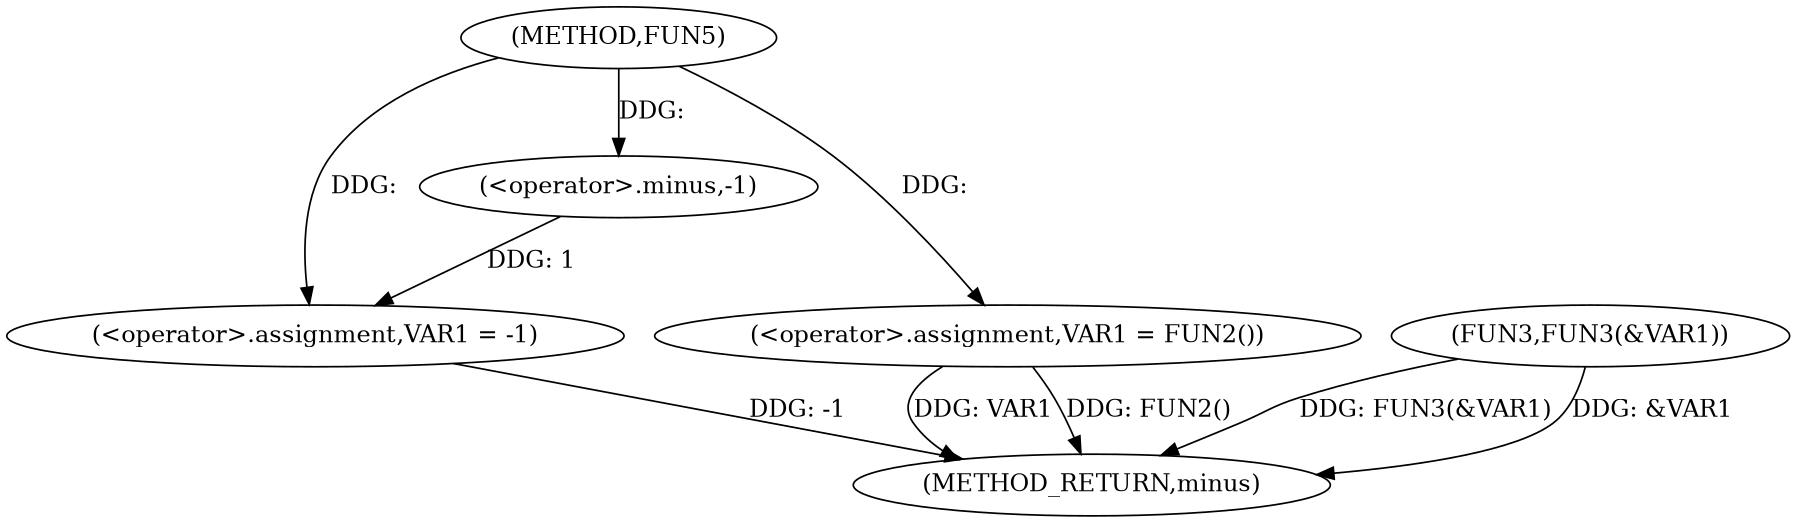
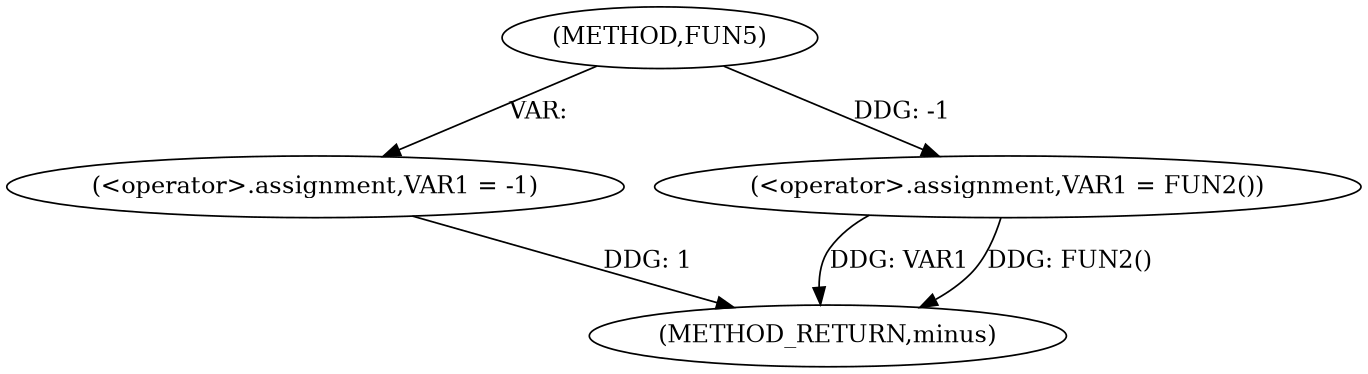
edge "(METHOD,FUN5)" -> "(<operator>.assignment,VAR1 = -1)": label "DDG: " -> "VAR: "
node "(<operator>.minus,-1)": removed
edge "(METHOD,FUN5)" -> "(<operator>.assignment,VAR1 = FUN2())": label "DDG: " -> "DDG: -1"
node "(FUN3,FUN3(&VAR1))": removed
edge "(<operator>.assignment,VAR1 = -1)" -> "(METHOD_RETURN,minus)": label "DDG: -1" -> "DDG: 1"
